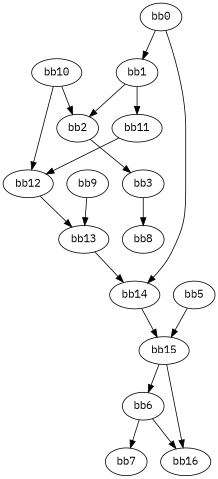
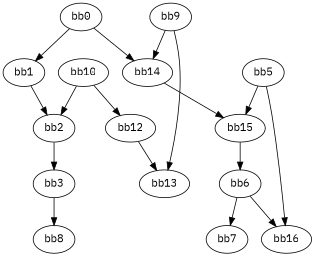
node "bb11": removed
edge "bb13" -> "bb14": now "bb9" -> "bb14"
edge "bb15" -> "bb16": now "bb5" -> "bb16"
